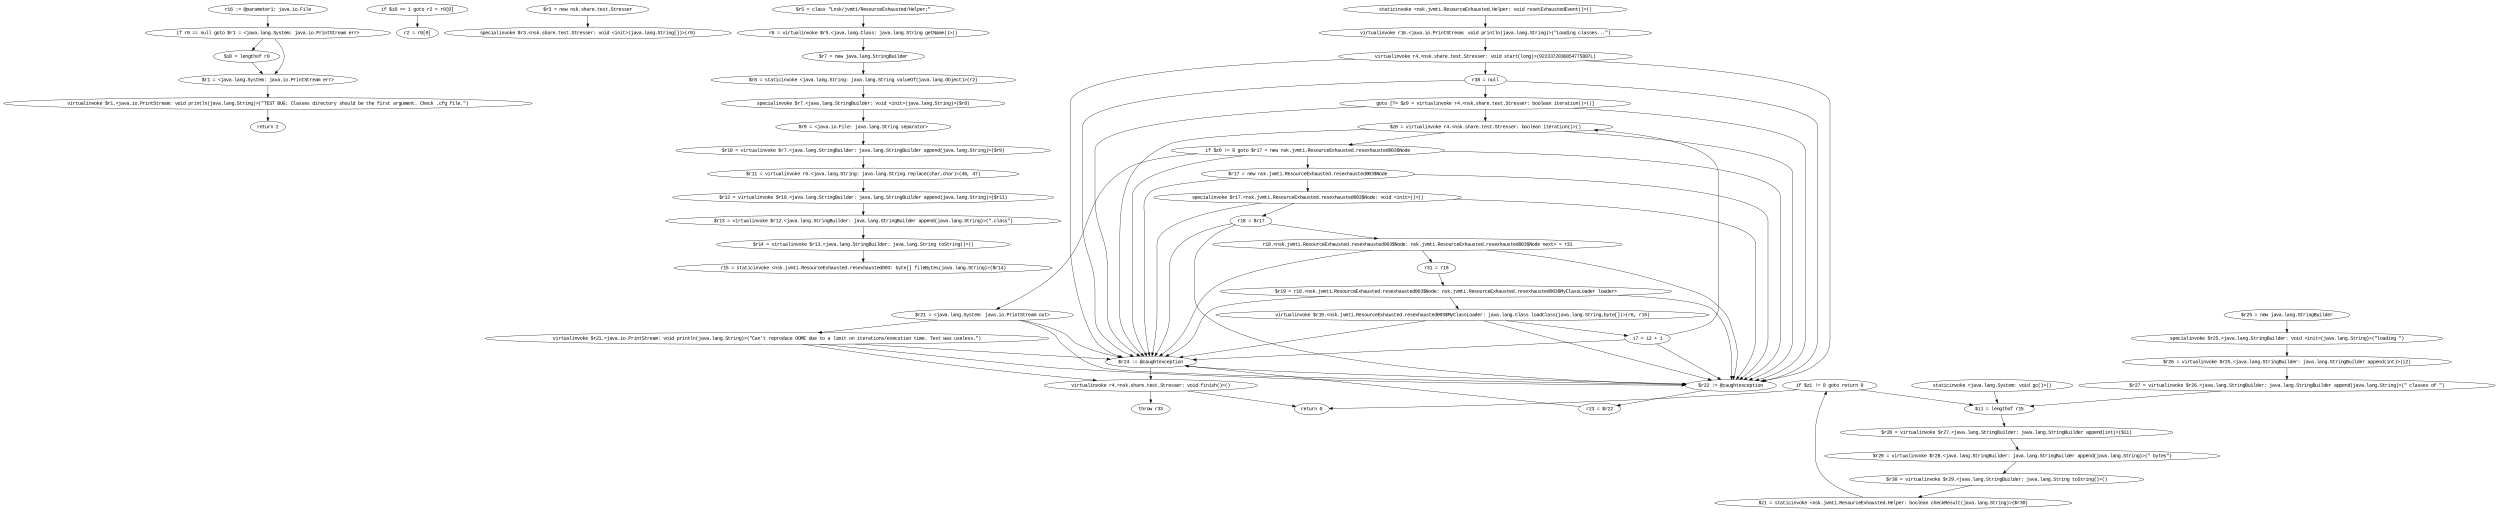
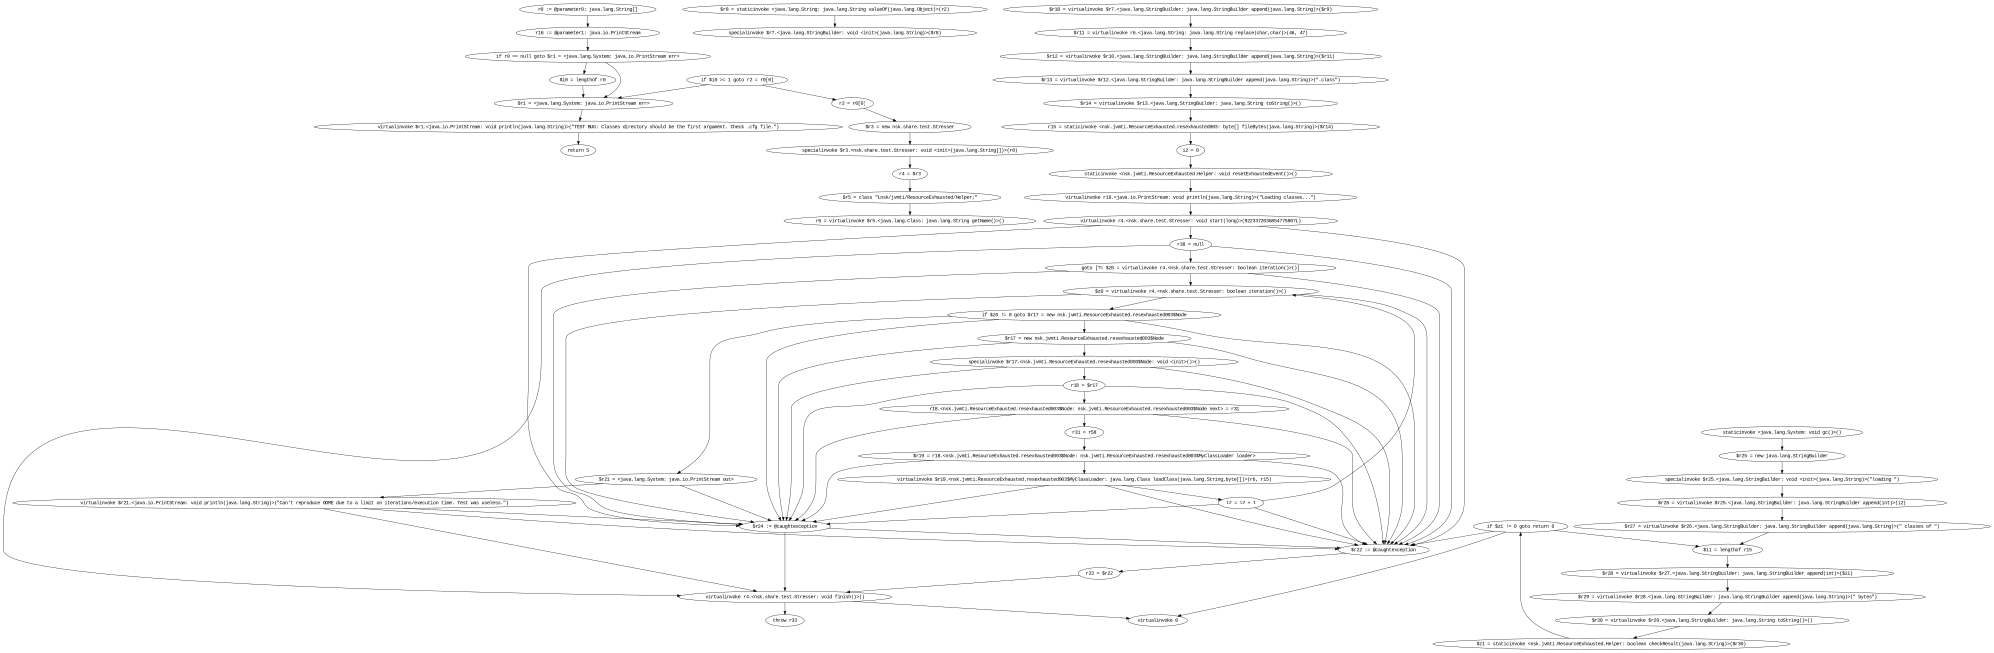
node "r16 := @parameter1: java.io.File": label "r16 := @parameter1: java.io.File" -> "r16 := @parameter1: java.io.PrintStream"
node "r0 := @parameter0: java.lang.String[]": added
node "$r7 = new java.lang.StringBuilder": removed
edge "if $i0 >= 1 goto r2 = r0[0]" -> "$r1 = <java.lang.System: java.io.PrintStream err>": added
edge "r38 = null" -> "$r24 := @caughtexception": now "r38 = null" -> "virtualinvoke r4.<nsk.share.test.Stresser: void finish()>()"
edge "r2 = r0[0]" -> "$r3 = new nsk.share.test.Stresser": added
node "return 2": label "return 2" -> "return 5"
node "$r9 = <java.io.File: java.lang.String separator>": removed
node "i2 = 0": added
node "r4 = $r3": added
node "r31 = r18": label "r31 = r18" -> "r31 = r58"
node "i7 = i2 + 1": label "i7 = i2 + 1" -> "i2 = i2 + 1"
edge "$r21 = <java.lang.System: java.io.PrintStream out>" -> "$r22 := @caughtexception": now "if $z1 != 0 goto return 0" -> "$r22 := @caughtexception"
edge "r23 = $r22" -> "$r24 := @caughtexception": now "r23 = $r22" -> "virtualinvoke r4.<nsk.share.test.Stresser: void finish()>()"
edge "staticinvoke <java.lang.System: void gc()>()" -> "$i1 = lengthof r15": now "staticinvoke <java.lang.System: void gc()>()" -> "$r25 = new java.lang.StringBuilder"
node "return 0": label "return 0" -> "virtualinvoke 0"
